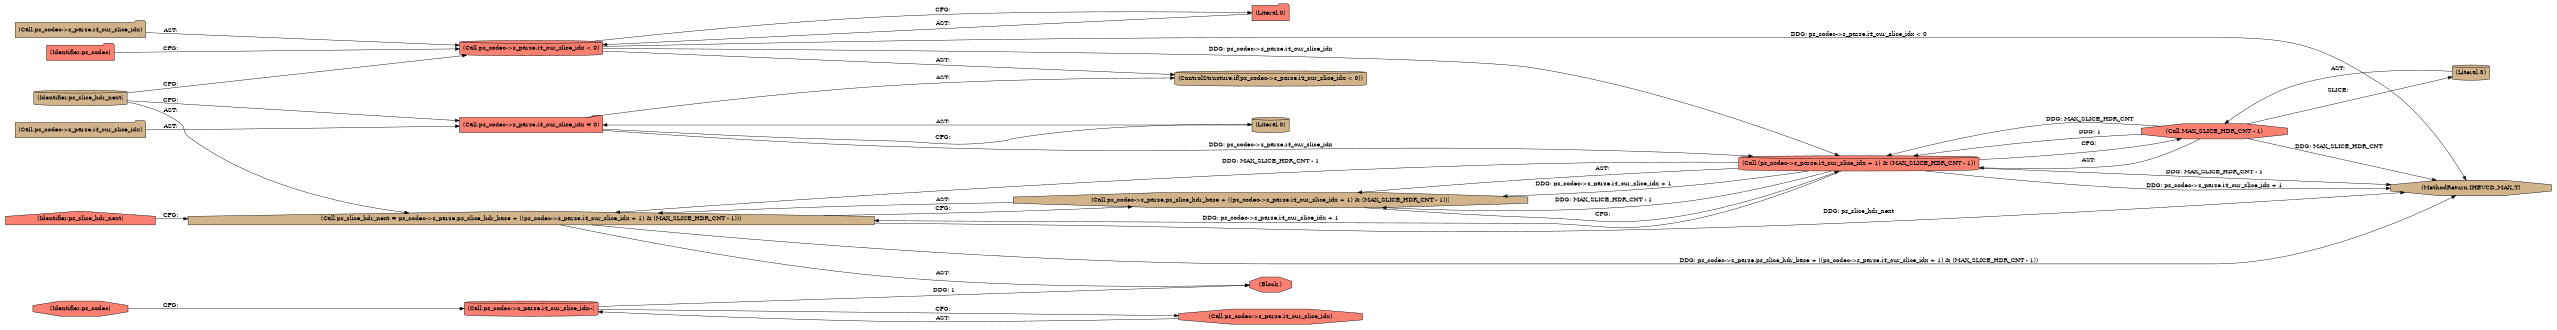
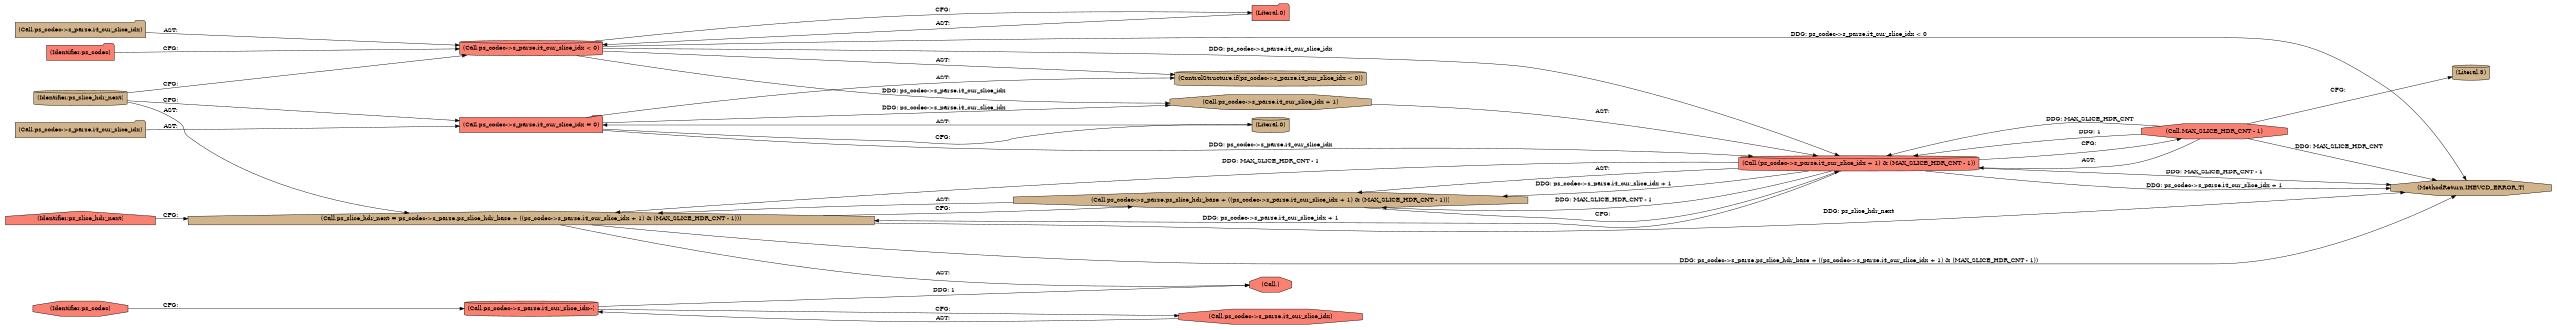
edge "(Literal,5)" -> "(Call,MAX_SLICE_HDR_CNT - 1)": removed, label "AST:"
edge "(Call,MAX_SLICE_HDR_CNT - 1)" -> "(Literal,5)": label "SLICE: " -> "CFG: "
node "(Call,ps_codec->s_parse.i4_cur_slice_idx + 1)": added
node "(MethodReturn,IHEVCD_MAX_T)": label "(MethodReturn,IHEVCD_MAX_T)" -> "(MethodReturn,IHEVCD_ERROR_T)"
node "(Block,)": label "(Block,)" -> "(Call,)"
